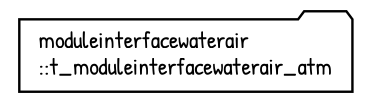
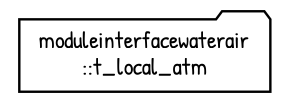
node "moduleinterfacewaterair ::t_moduleinterfacewaterair_atm": label "moduleinterfacewaterair ::t_moduleinterfacewaterair_atm" -> "moduleinterfacewaterair ::t_local_atm"
